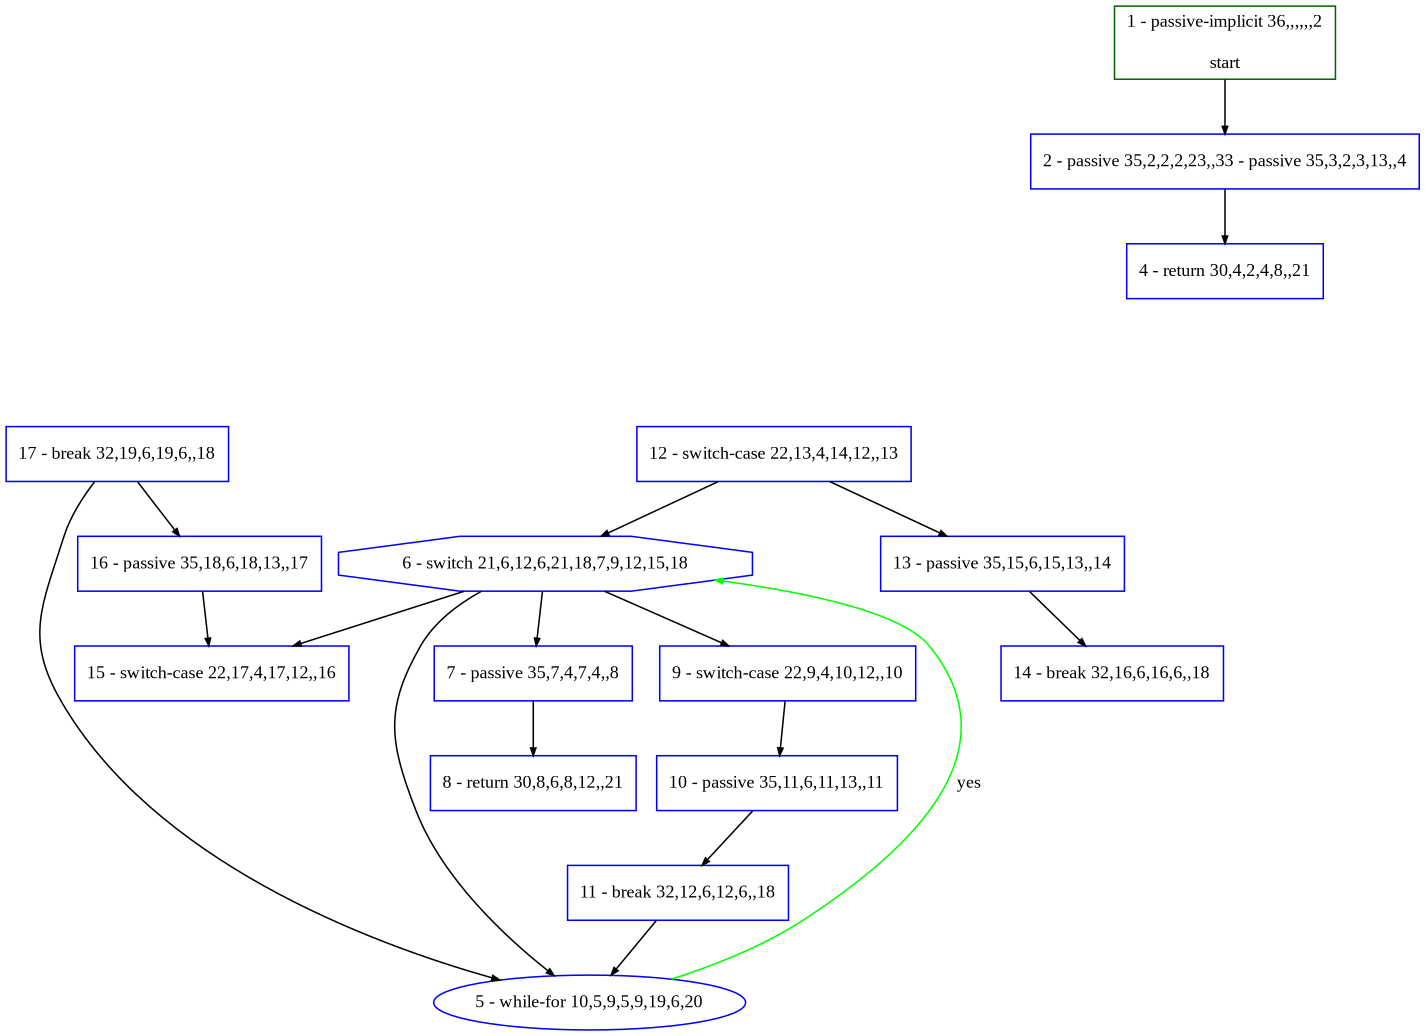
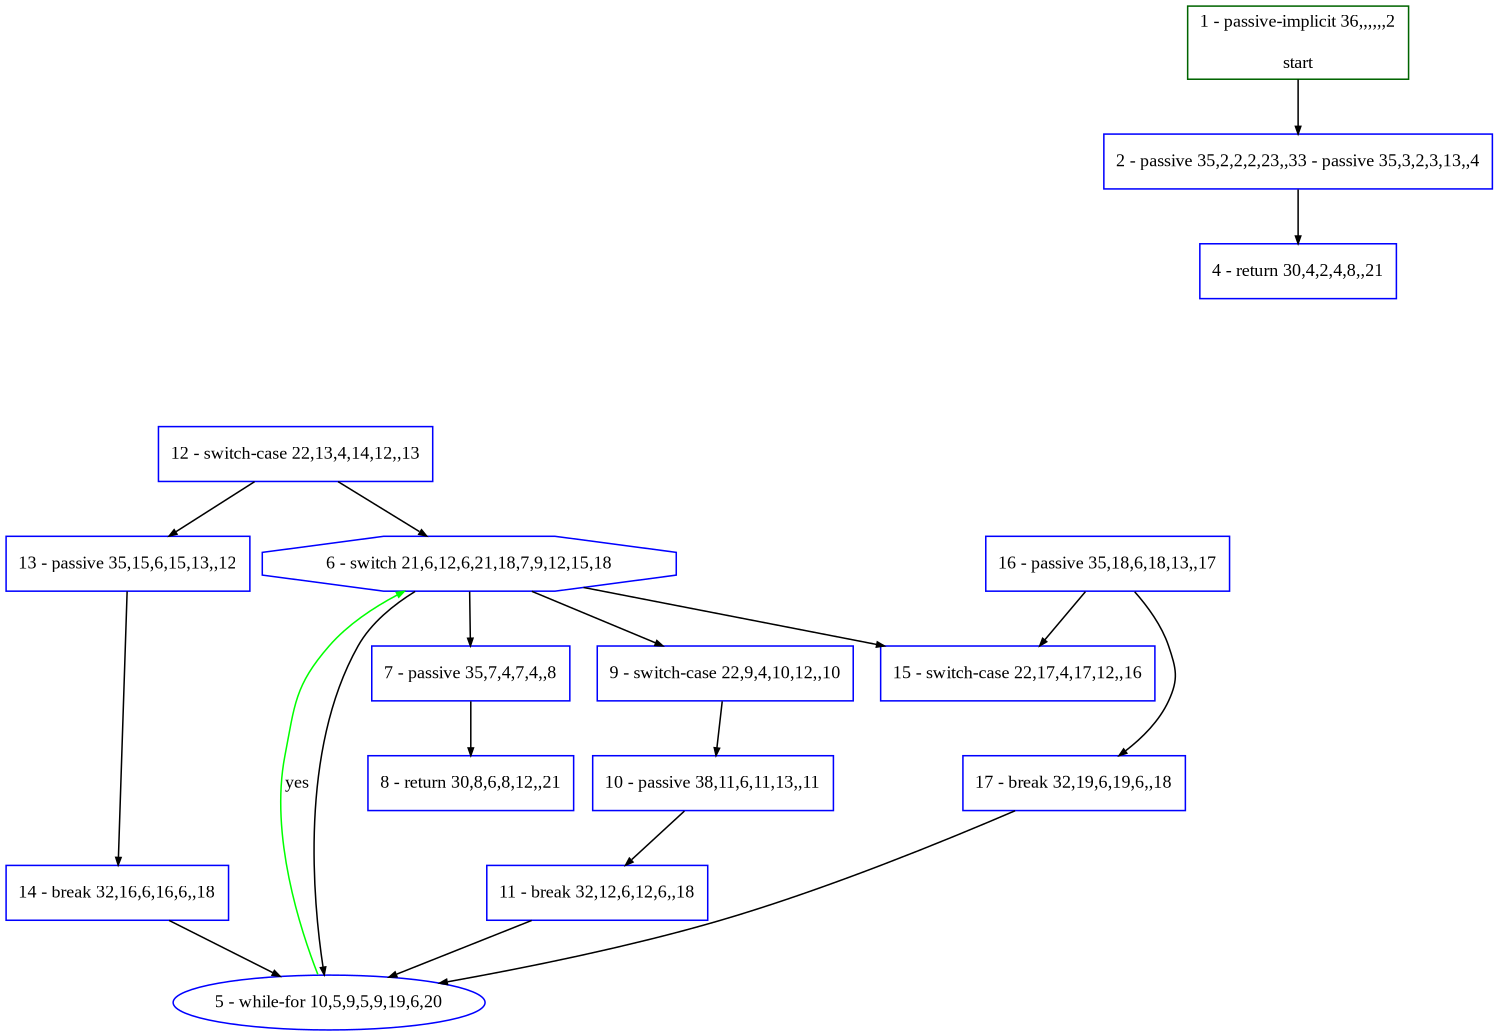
edge "17 - break 32,19,6,19,6,,18" -> "16 - passive 35,18,6,18,13,,17": reversed
node "13 - passive 35,15,6,15,13,,14": label "13 - passive 35,15,6,15,13,,14" -> "13 - passive 35,15,6,15,13,,12"
node "10 - passive 35,11,6,11,13,,11": label "10 - passive 35,11,6,11,13,,11" -> "10 - passive 38,11,6,11,13,,11"
edge "14 - break 32,16,6,16,6,,18" -> "5 - while-for 10,5,9,5,9,19,6,20": added
